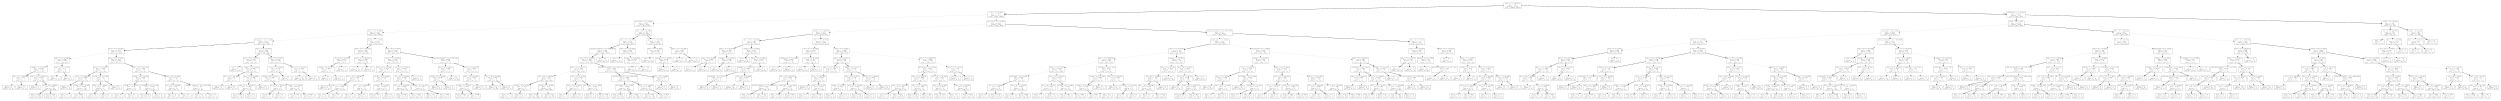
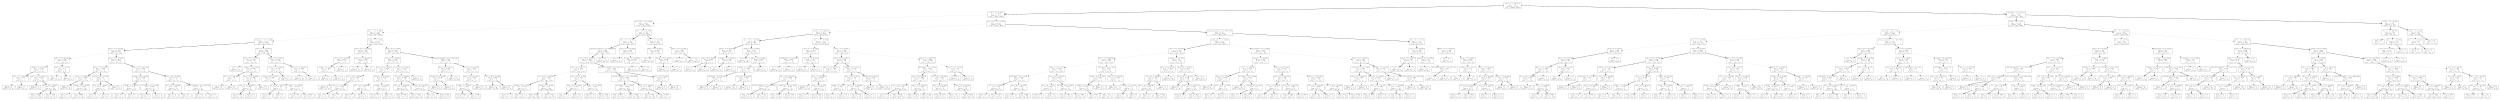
node "gini = 0.0 samples = 31 value = [0, 31]": added
